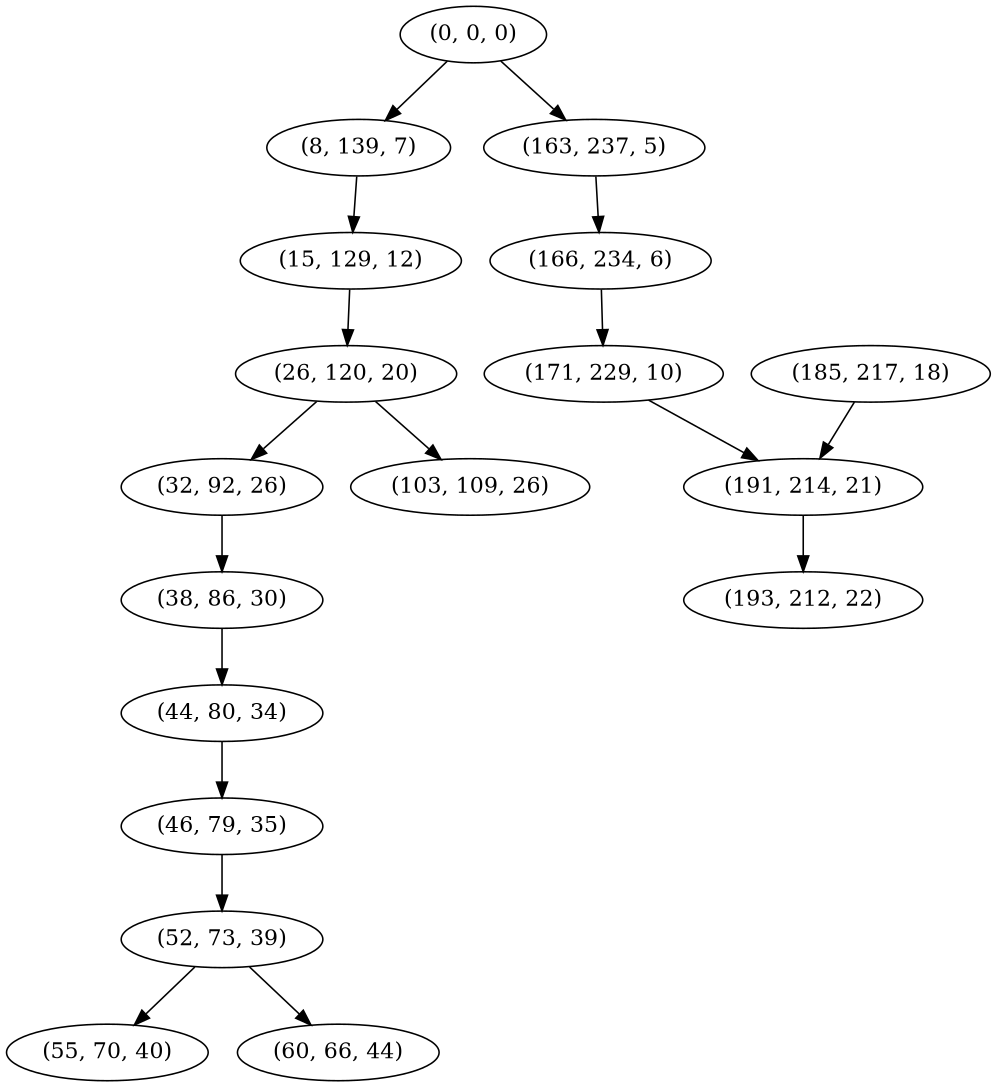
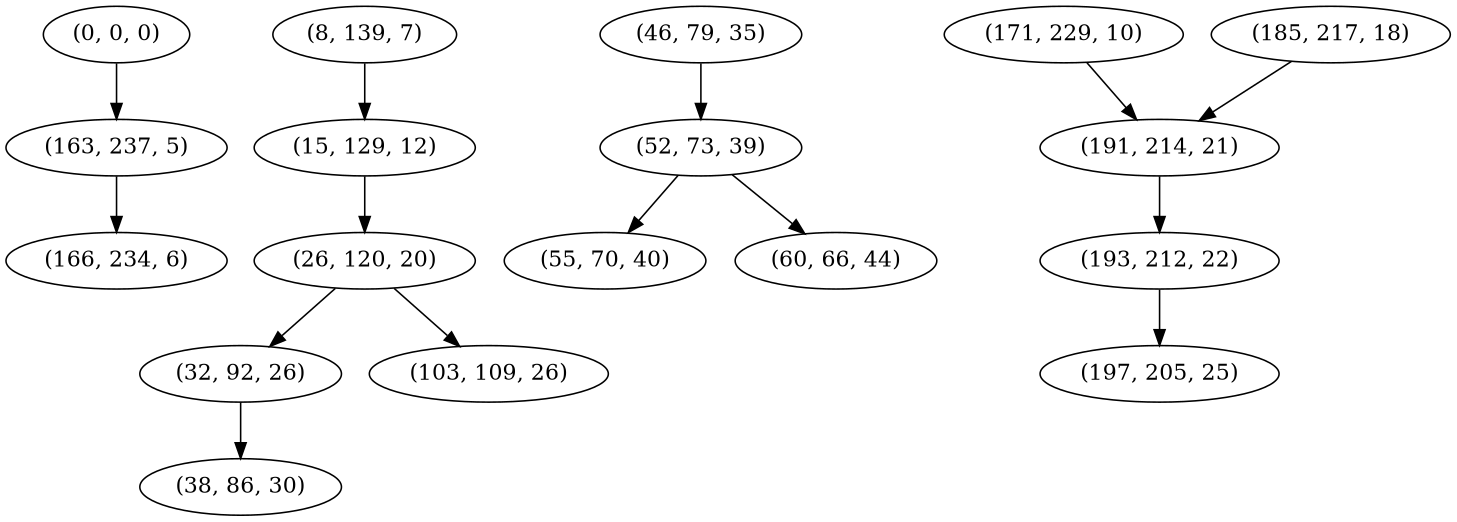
edge "(0, 0, 0)" -> "(8, 139, 7)": removed
edge "(166, 234, 6)" -> "(171, 229, 10)": removed
node "(197, 205, 25)": added
node "(44, 80, 34)": removed
